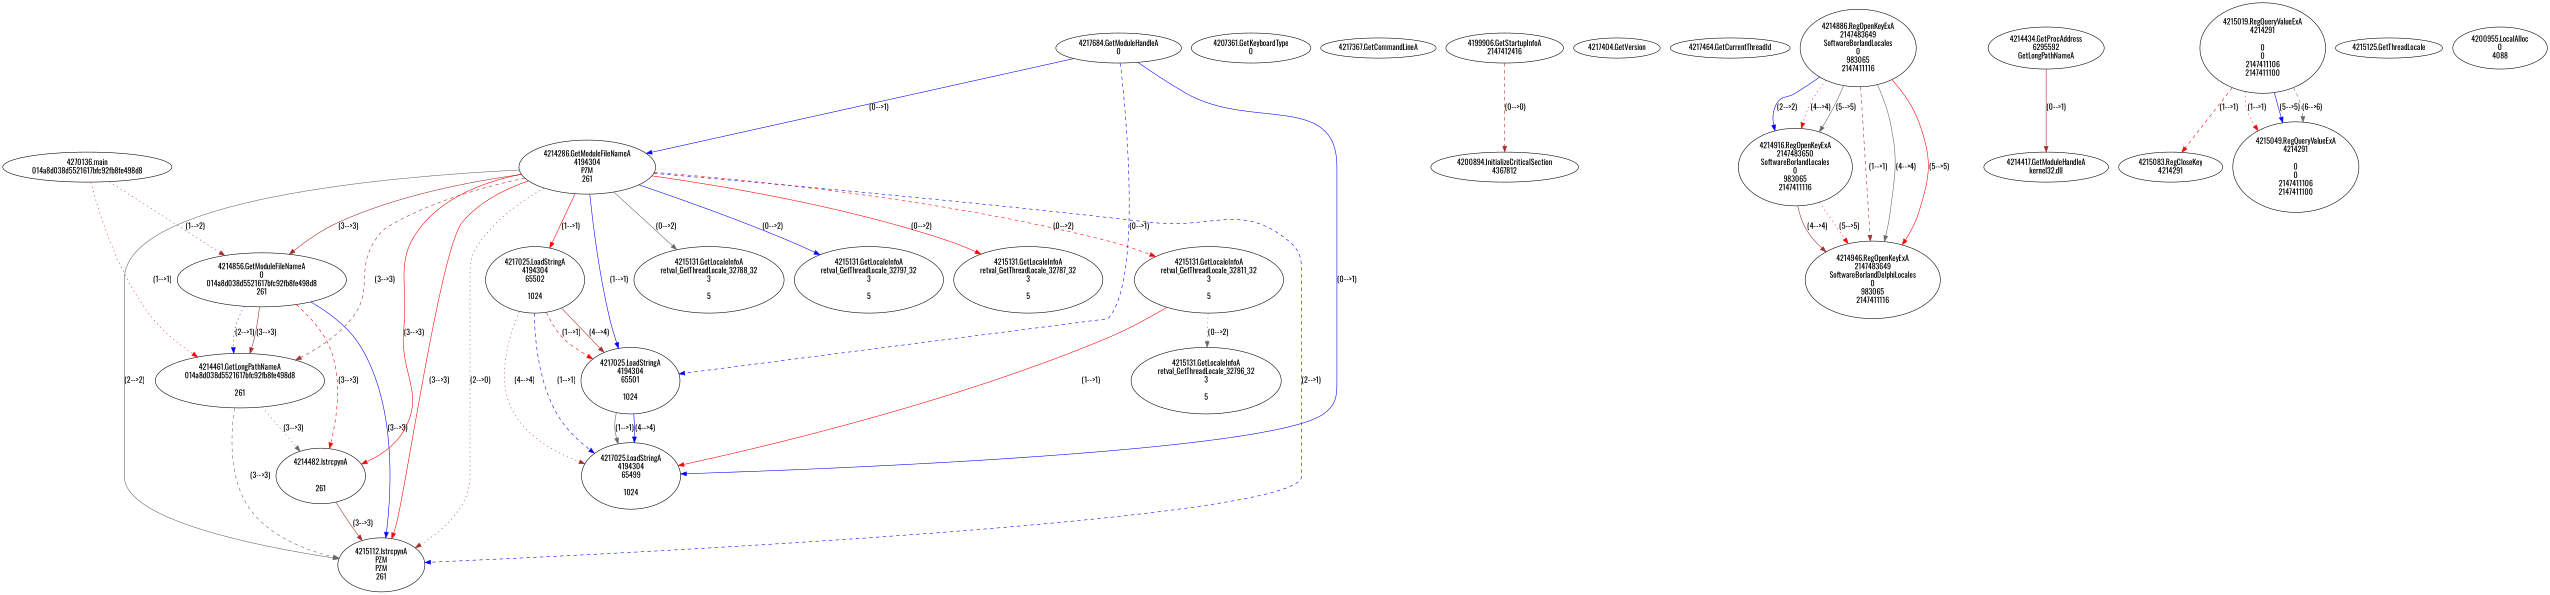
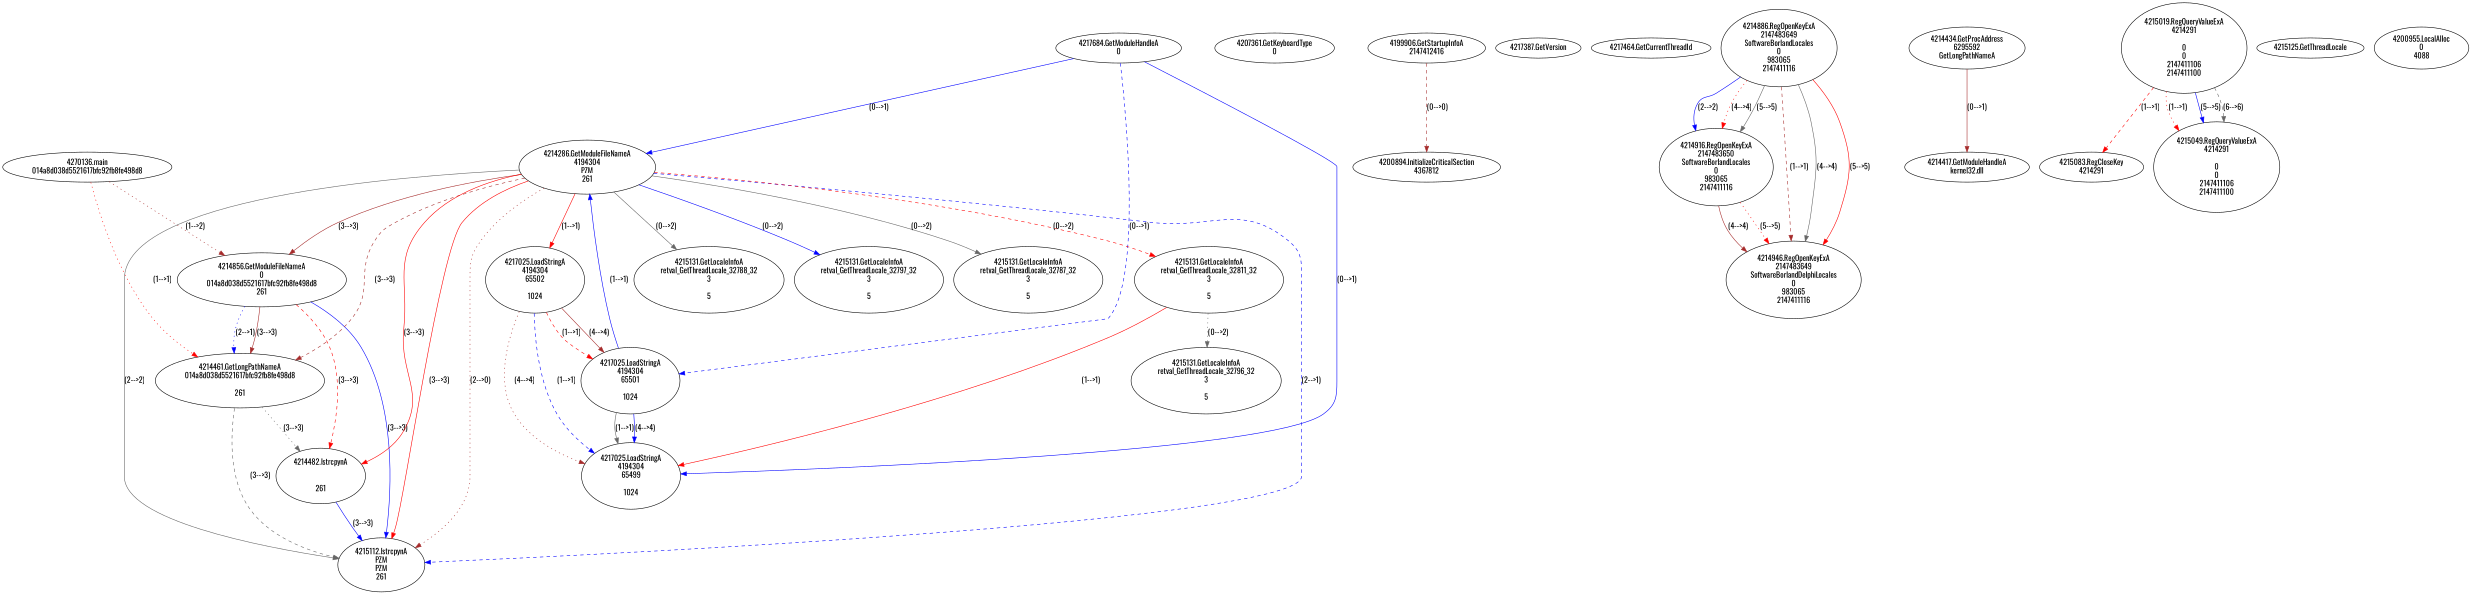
node "4217367.GetCommandLineA": removed
node "4217387.GetVersion": added
node "4217404.GetVersion": removed
edge "4214286.GetModuleFileNameA 4194304 PZM 261" -> "4215131.GetLocaleInfoA retval_GetThreadLocale_32787_32 3 5": color red -> gray40
edge "4214286.GetModuleFileNameA 4194304 PZM 261" -> "4217025.LoadStringA 4194304 65501 1024": reversed
edge "4214482.lstrcpynA 261" -> "4215112.lstrcpynA PZM PZM 261": color brown -> blue
